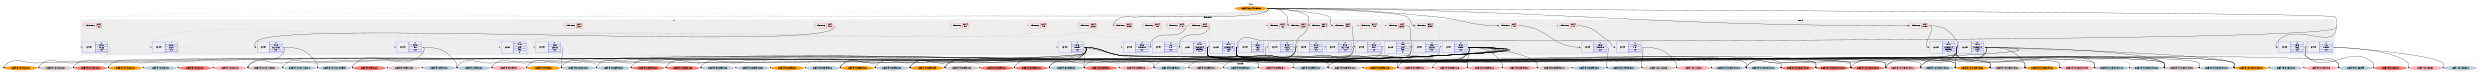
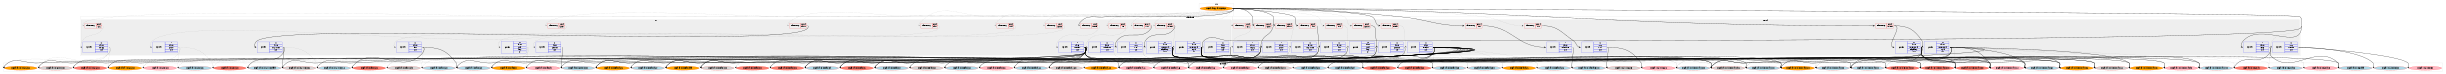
node "portage://dev-libs/librdkafka-1.3.0": label "portage://dev-libs/librdkafka-1.3.0" -> "portage://dev-libs/rabbitmq-1.3.0"
node "portage://dev-libs/librdkafka-1.2.1": label "portage://dev-libs/librdkafka-1.2.1" -> "portage://dev-dev/librdkafka-1.2.1"
node "portage://dev-db/postgresql-11.5": removed
